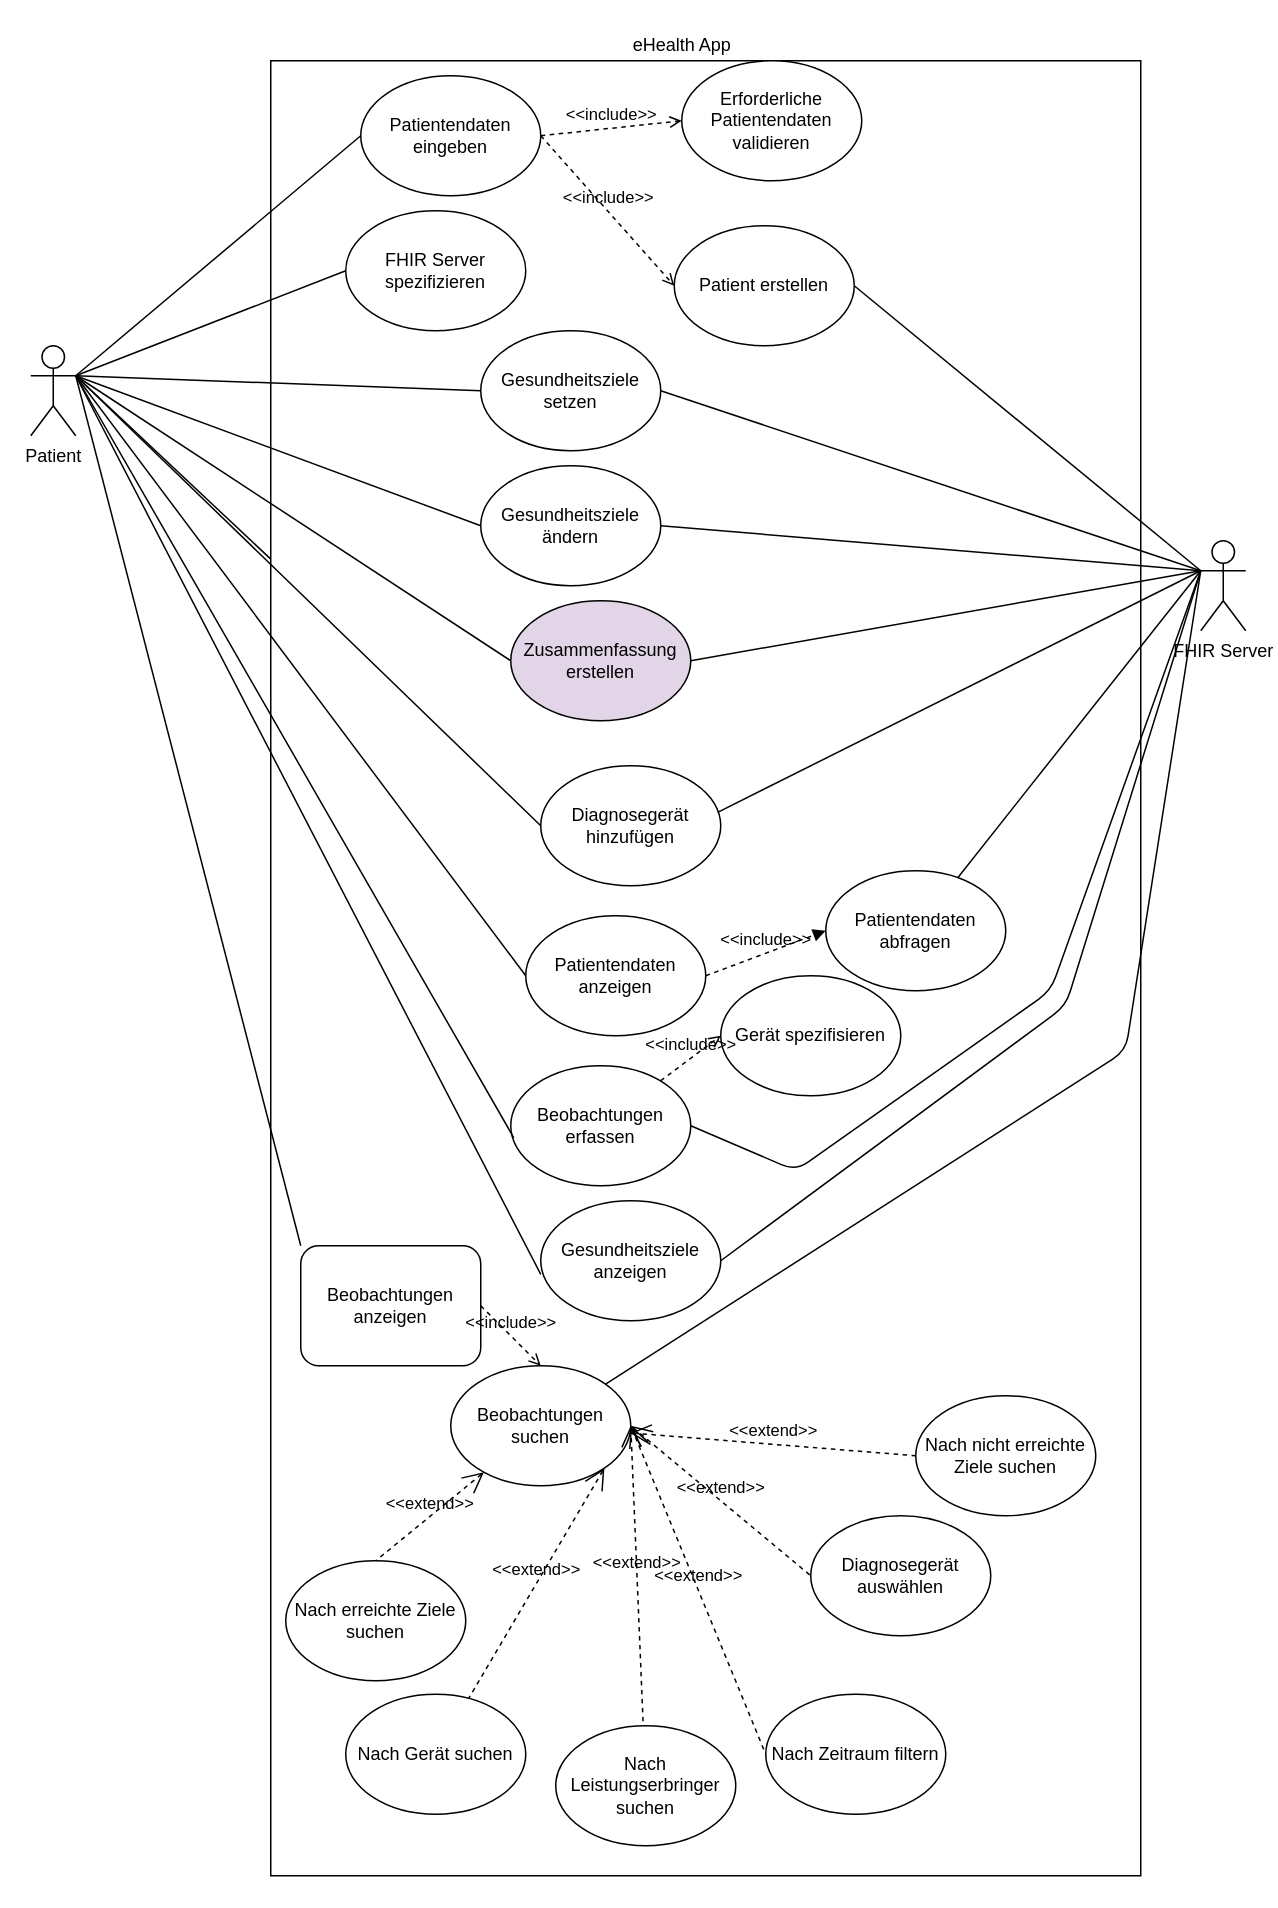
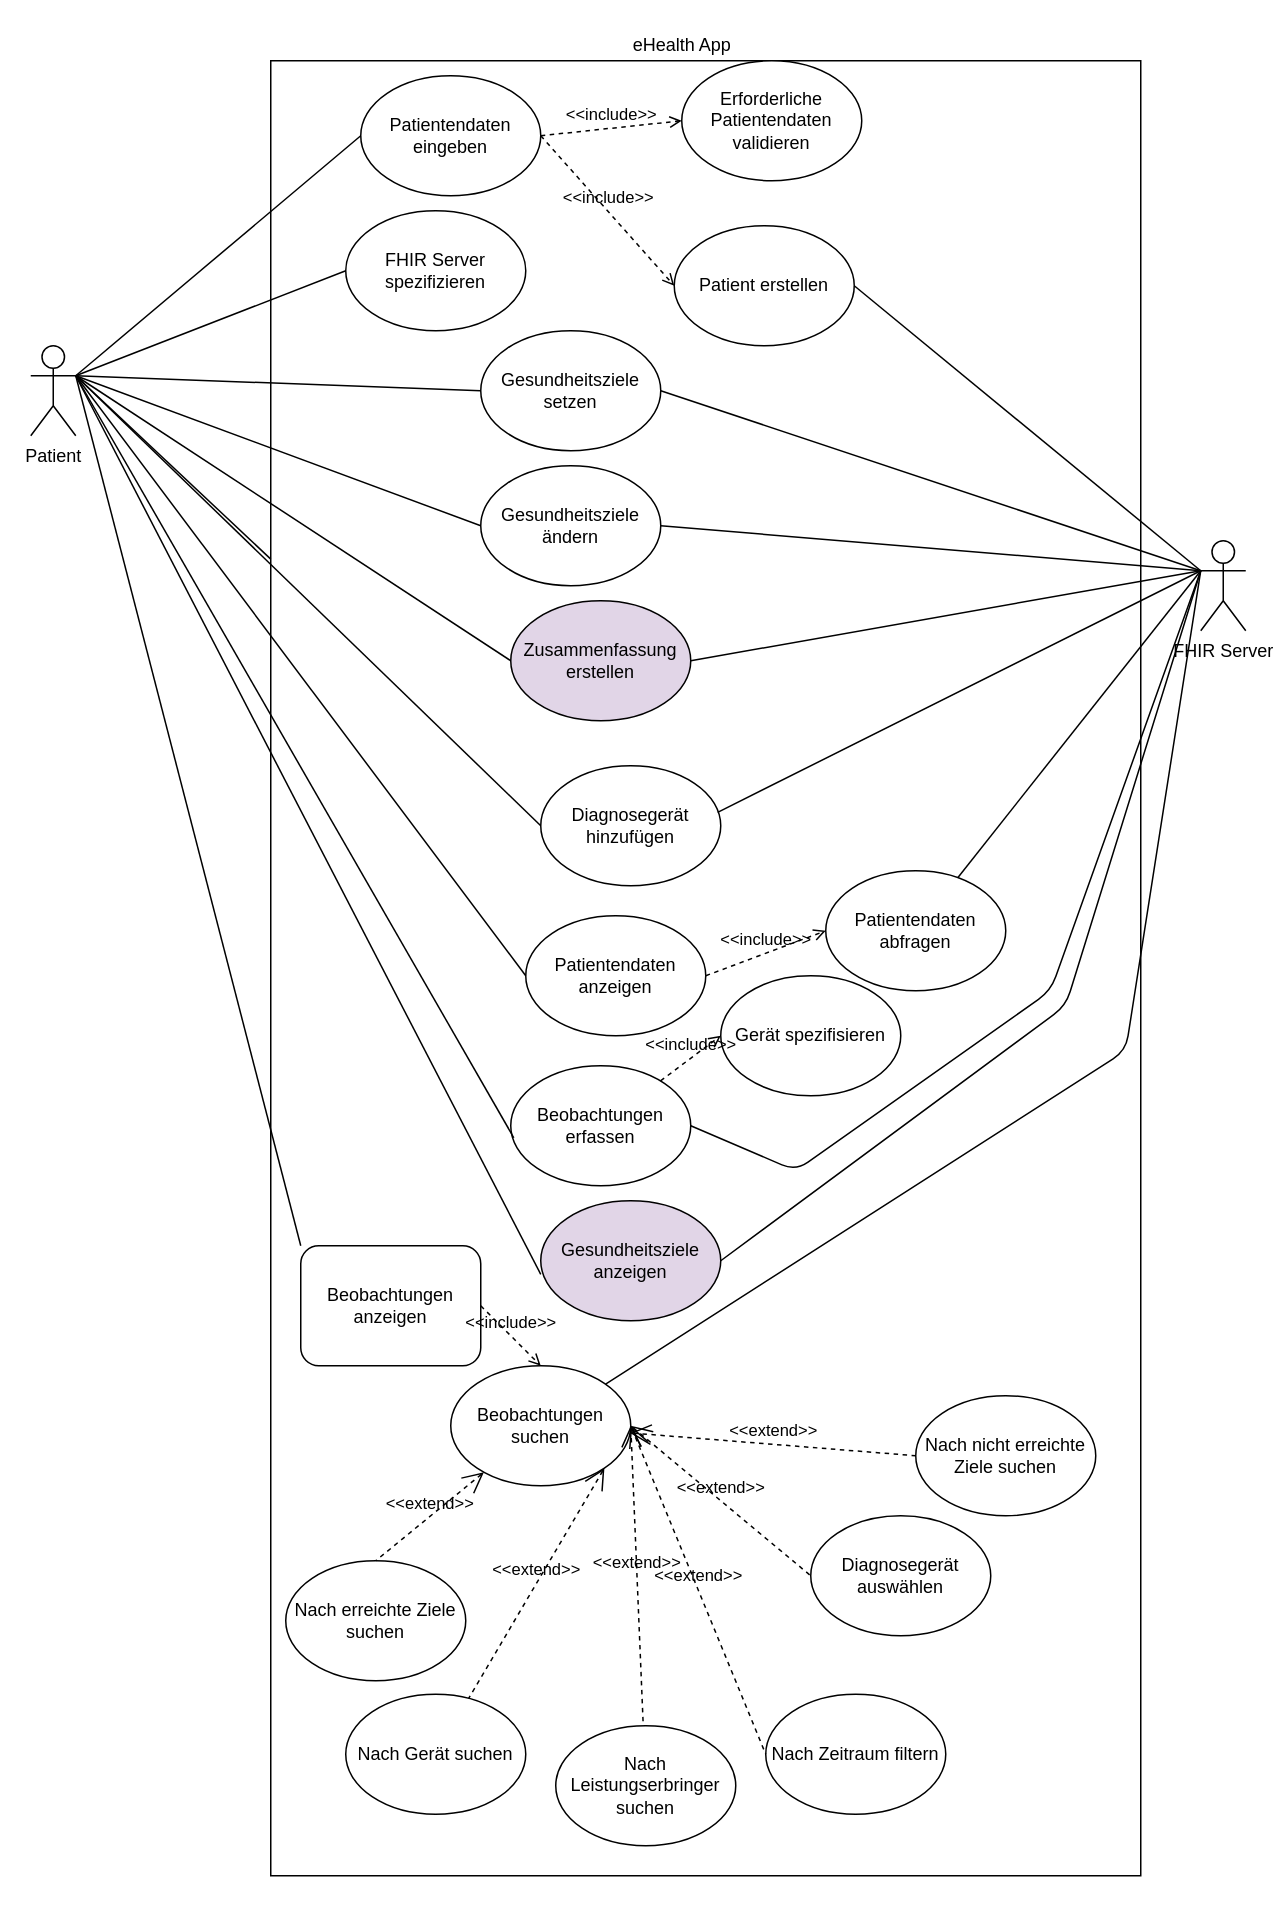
edge "Patientendaten anzeigen" -> "Patientendaten abfragen": arrowhead block -> open
node "Gesundheitsziele anzeigen": fillcolor #ffffff -> #e1d5e7
